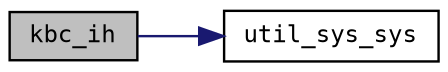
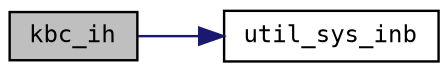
node "util_sys_sys": label "util_sys_sys" -> "util_sys_inb"
